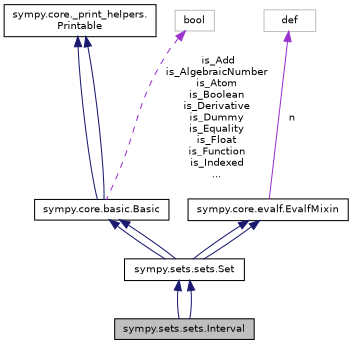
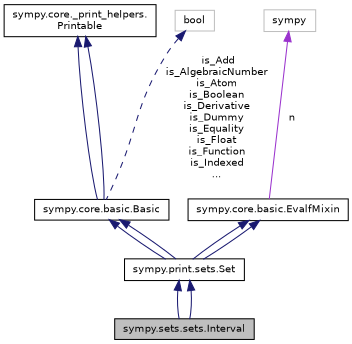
node "def": label "def" -> "sympy"
edge "sympy.core.basic.Basic" -> "bool": color darkorchid3 -> midnightblue
node "sympy.core.evalf.EvalfMixin": label "sympy.core.evalf.EvalfMixin" -> "sympy.core.basic.EvalfMixin"
node "sympy.sets.sets.Set": label "sympy.sets.sets.Set" -> "sympy.print.sets.Set"
